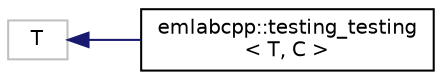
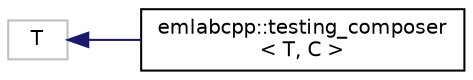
node "emlabcpp::testing_testing < T, C >": label "emlabcpp::testing_testing < T, C >" -> "emlabcpp::testing_composer < T, C >"
